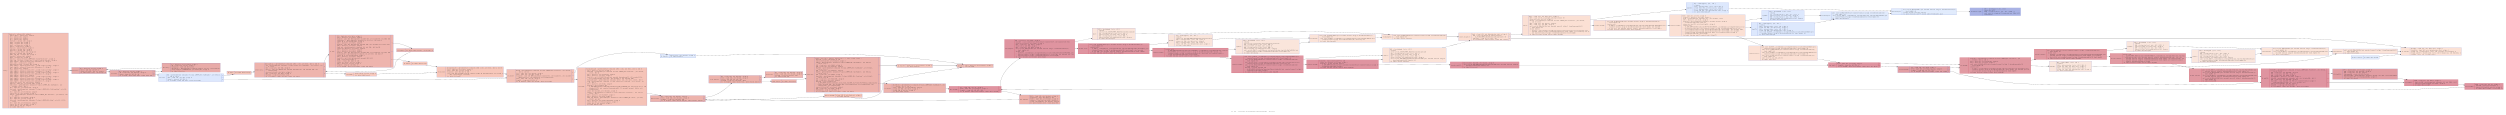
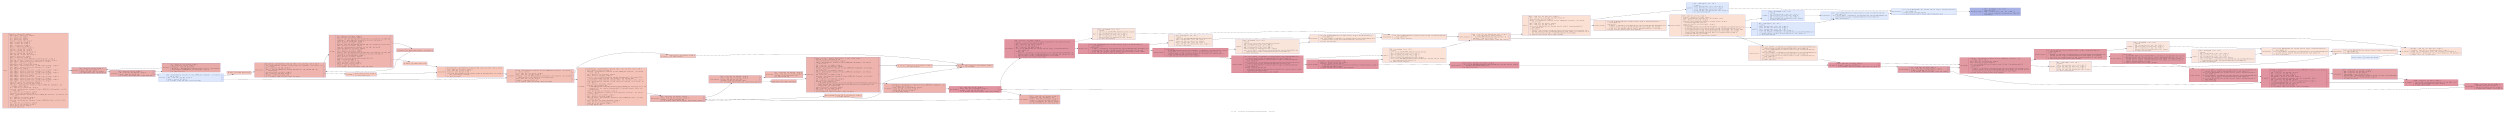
node "if.then20:": fillcolor #bbd1f870 -> #ec7f6370
